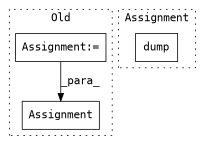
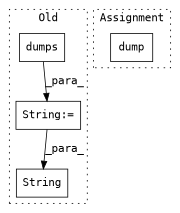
node "dumps": added
node "Assignment:=": label "Assignment:=" -> "String:="
node "Assignment": label "Assignment" -> "String"
